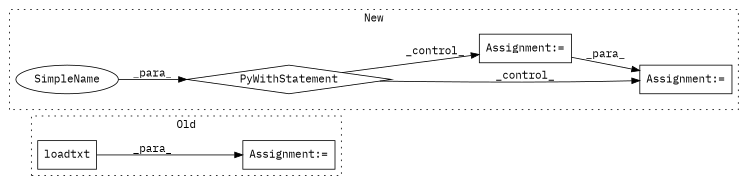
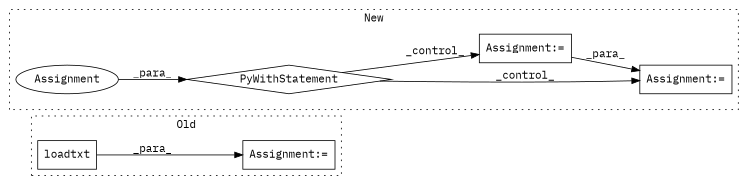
node "SimpleName": label "SimpleName" -> "Assignment"
